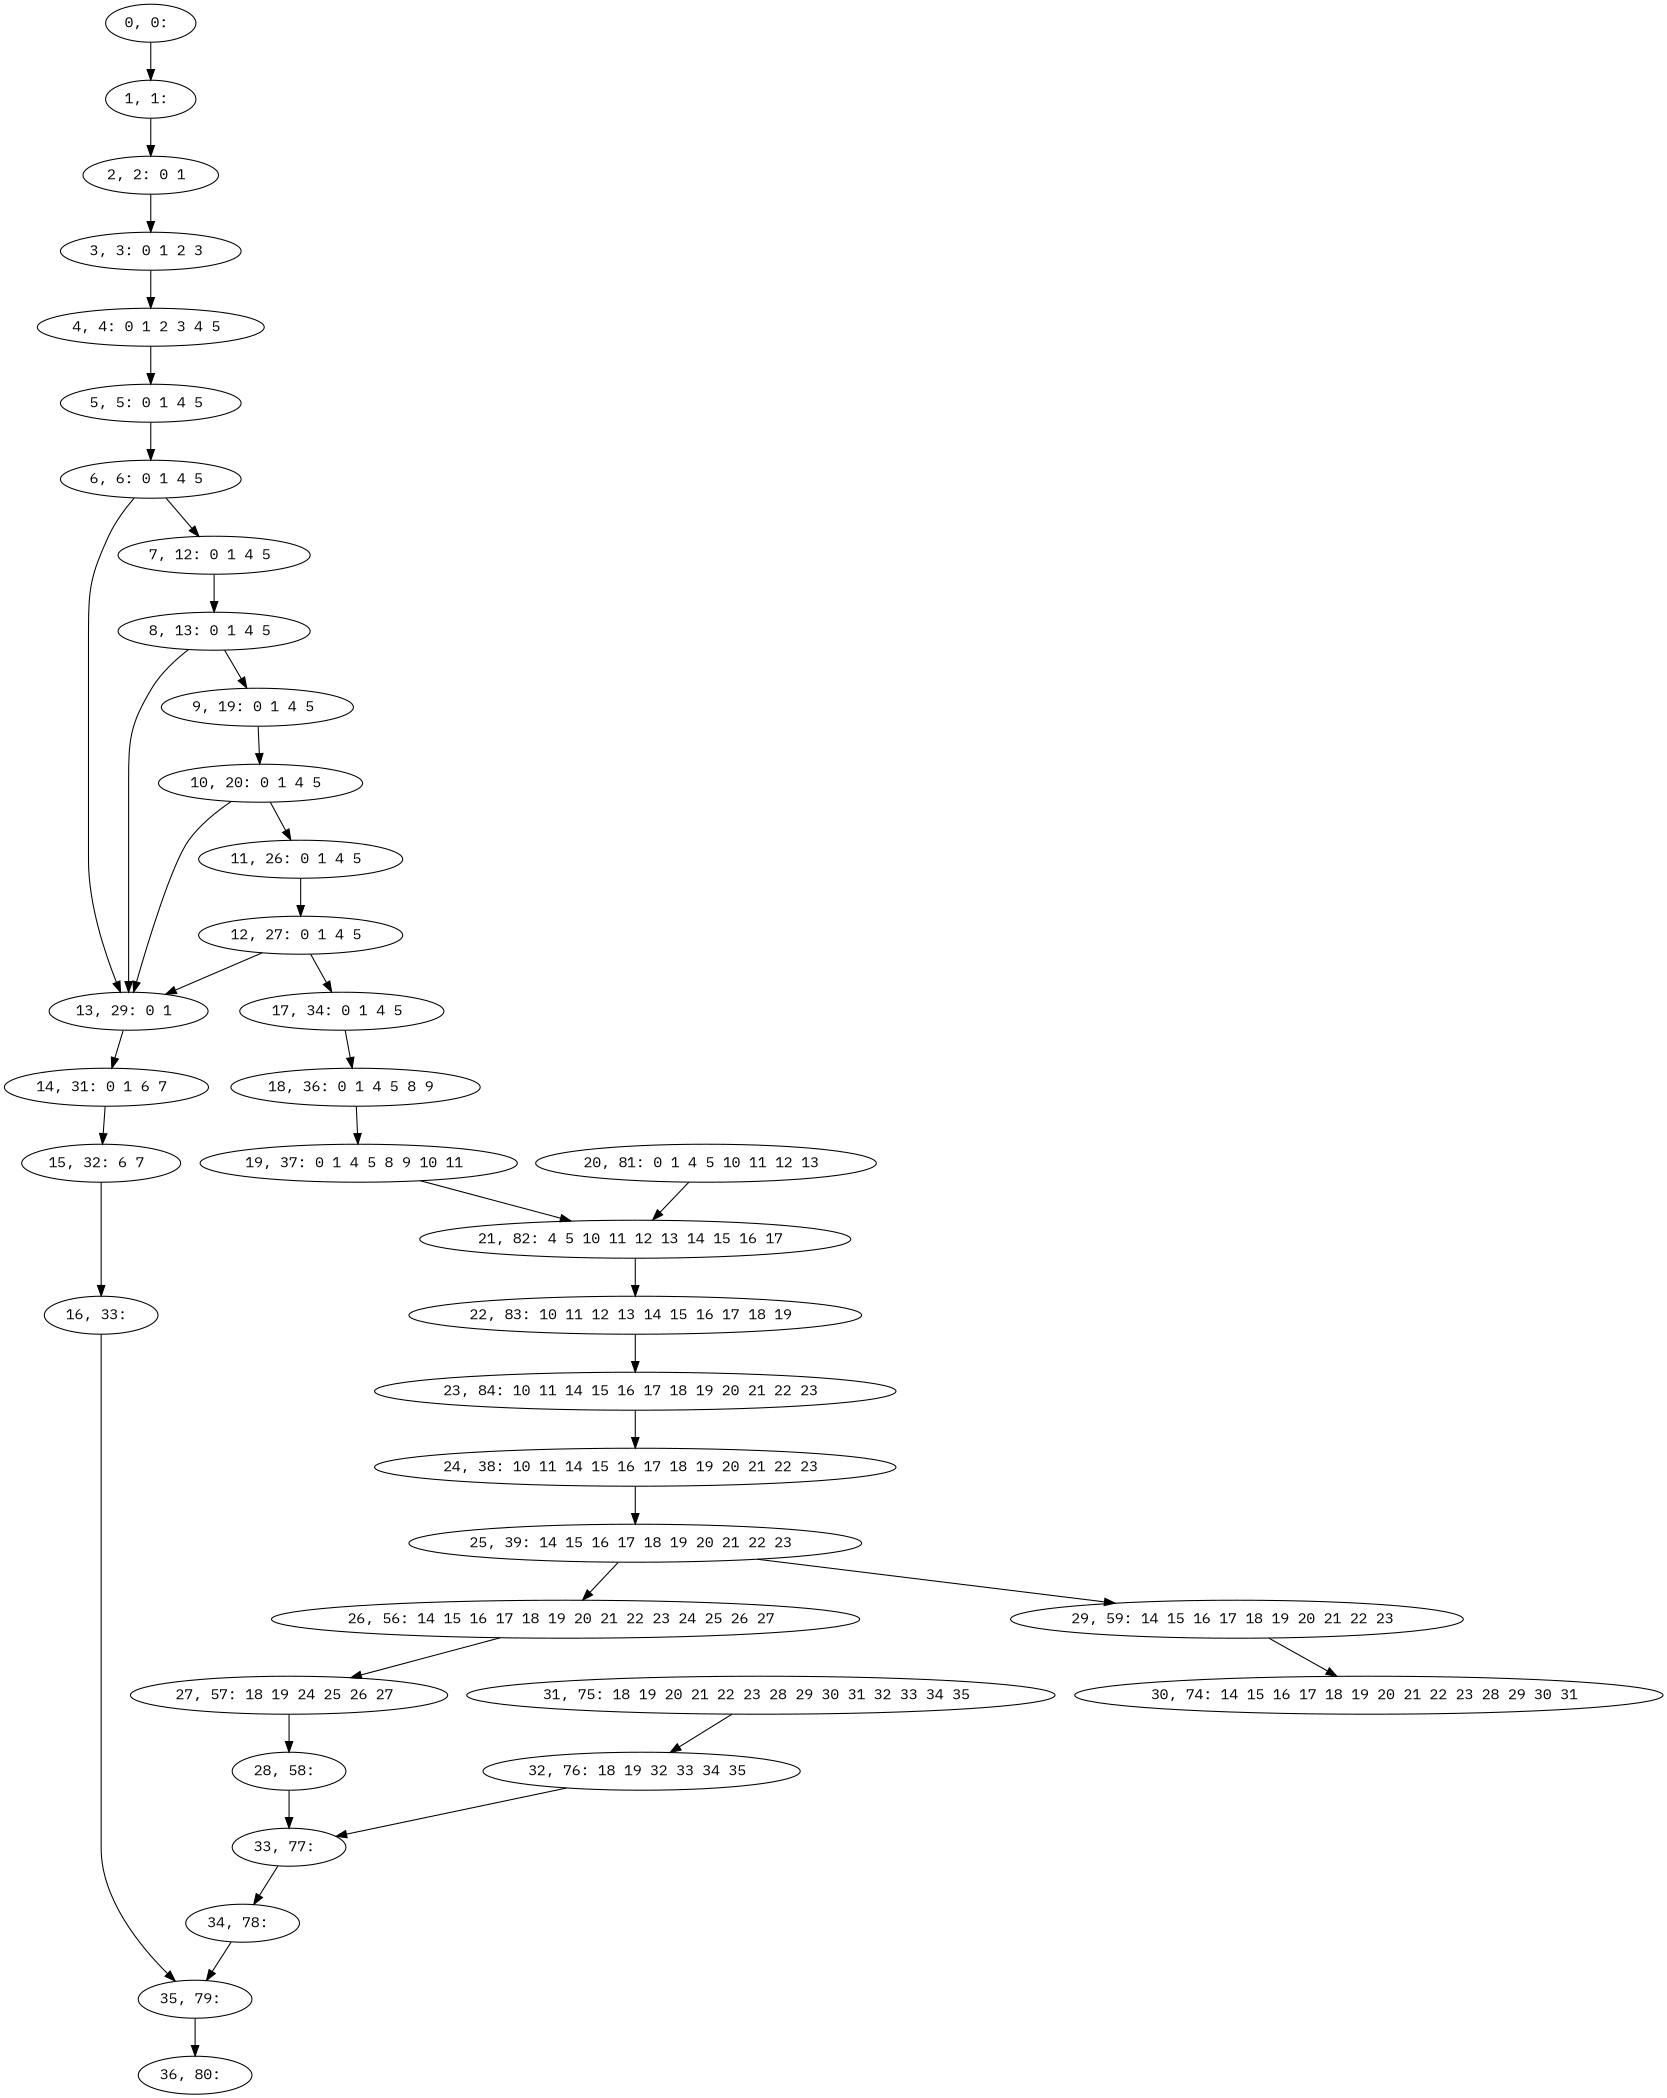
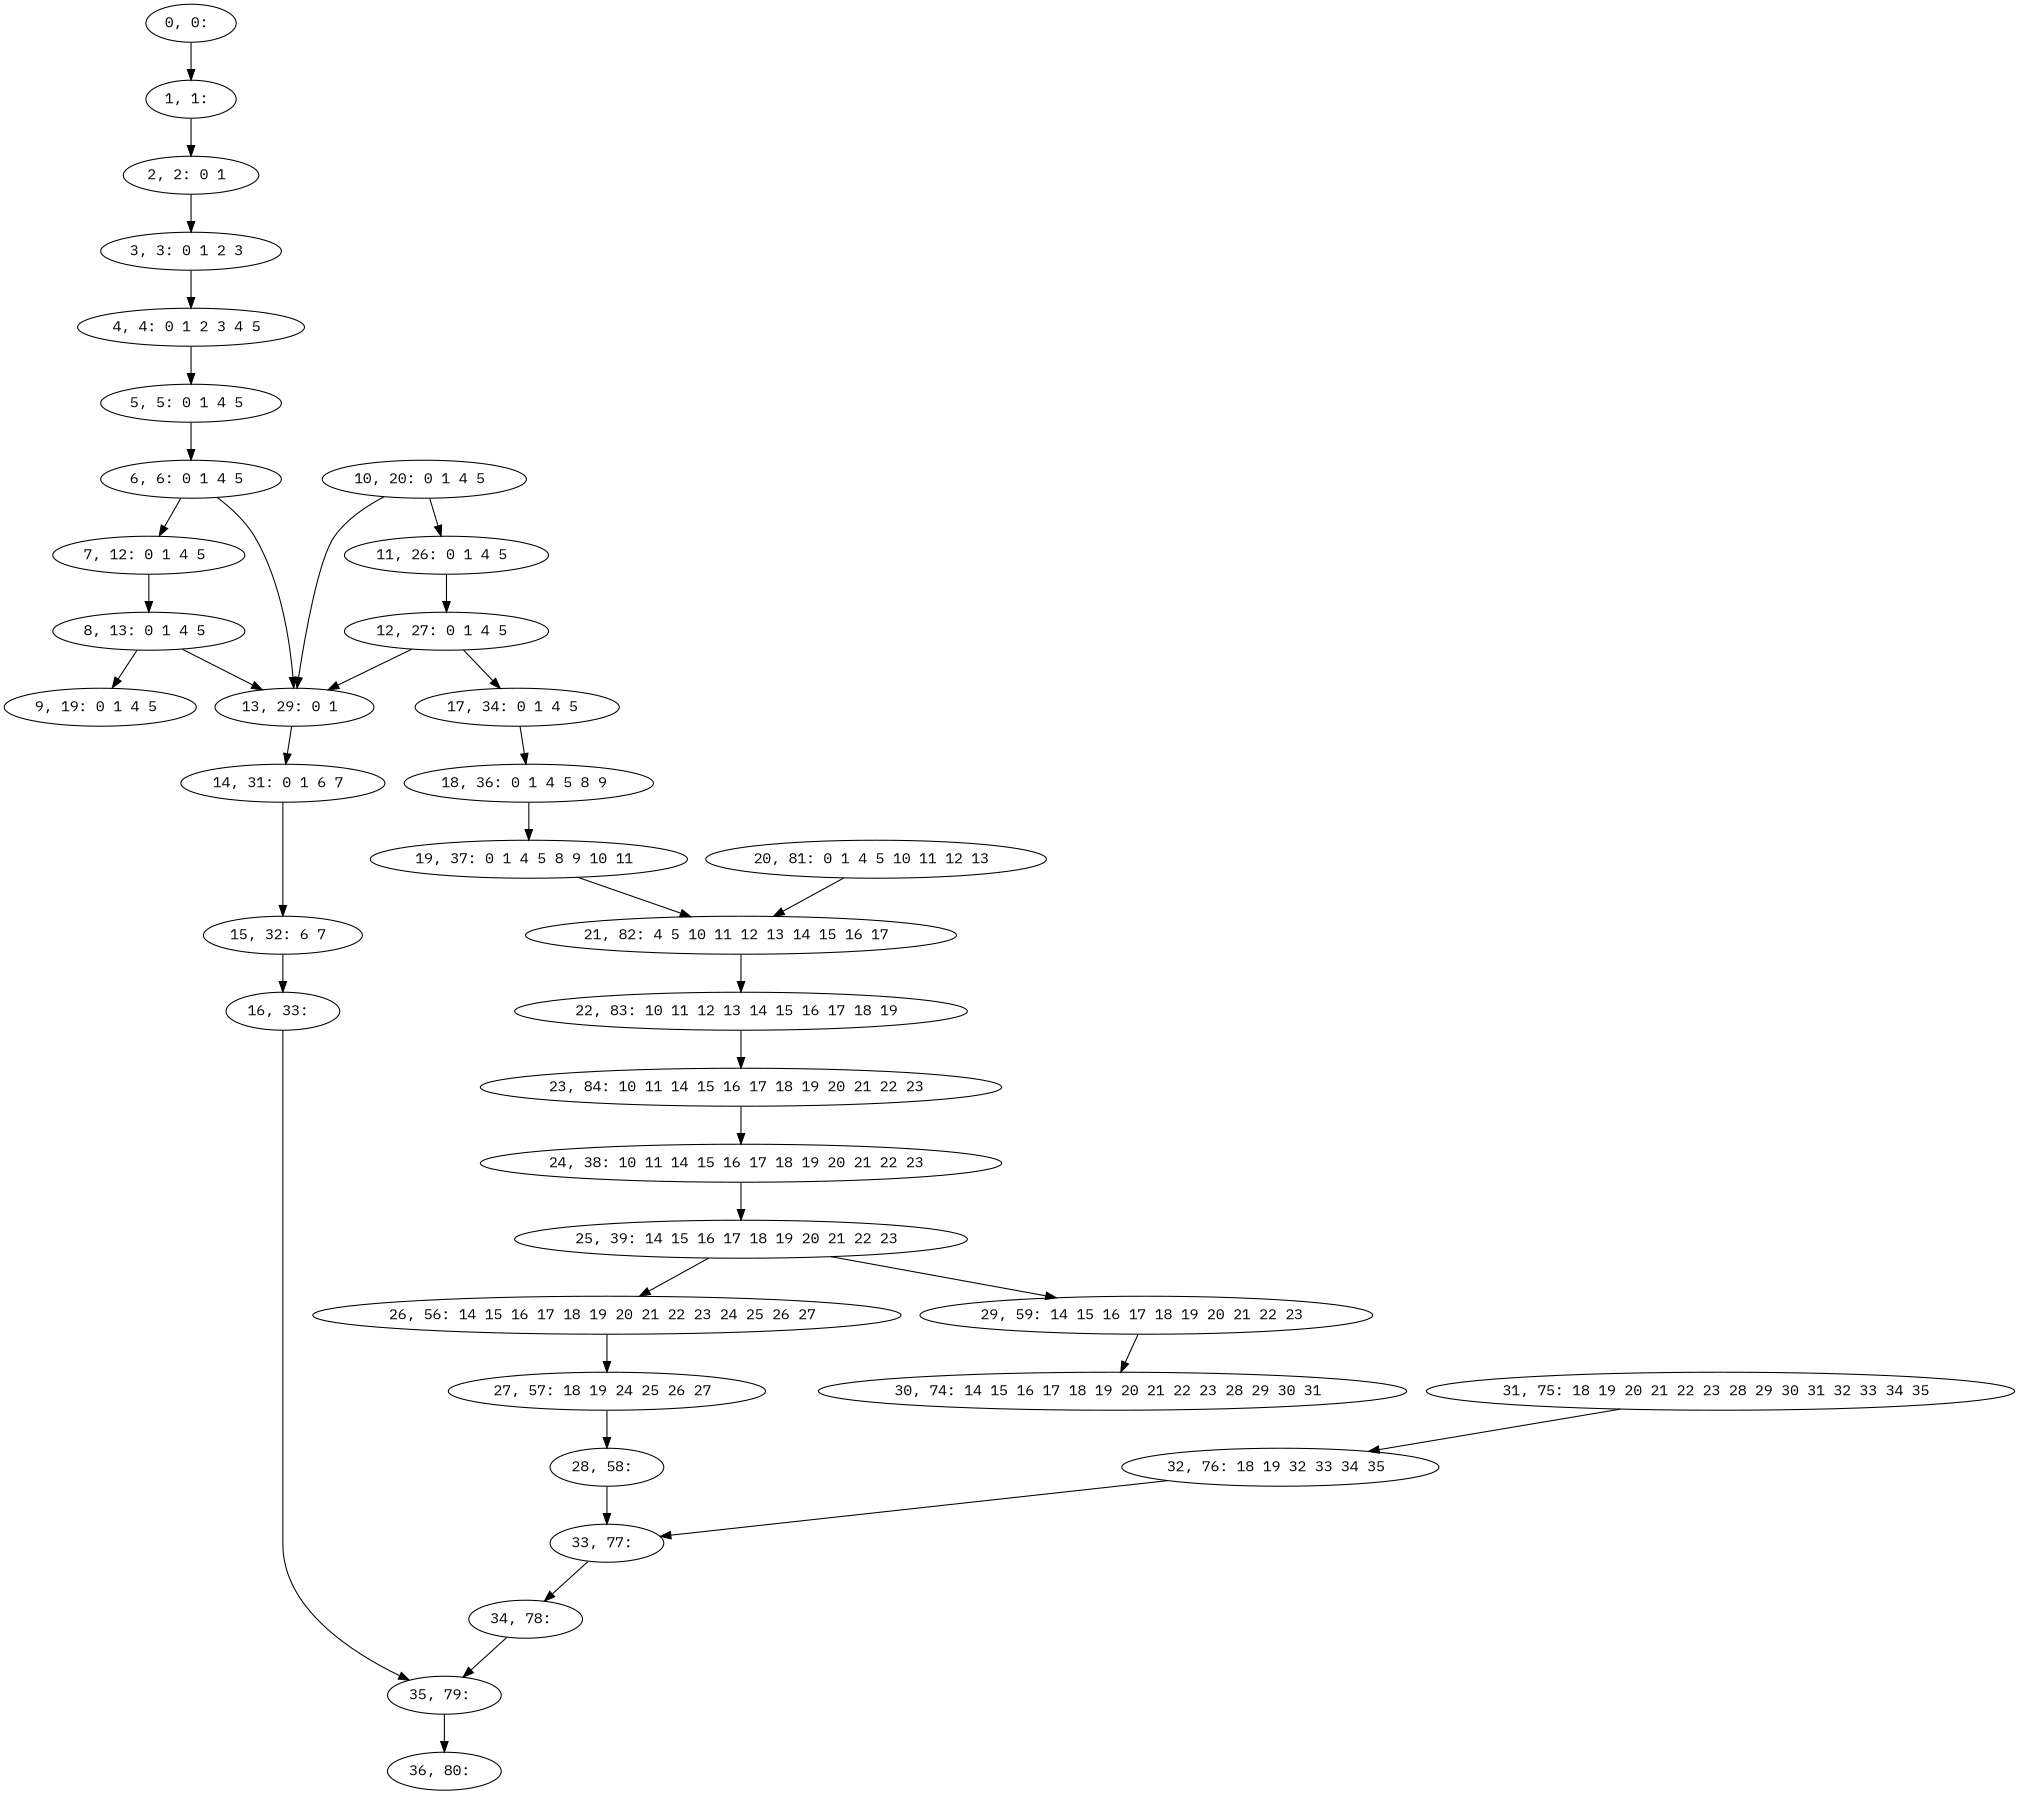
edge "9, 19: 0 1 4 5" -> "10, 20: 0 1 4 5": removed
